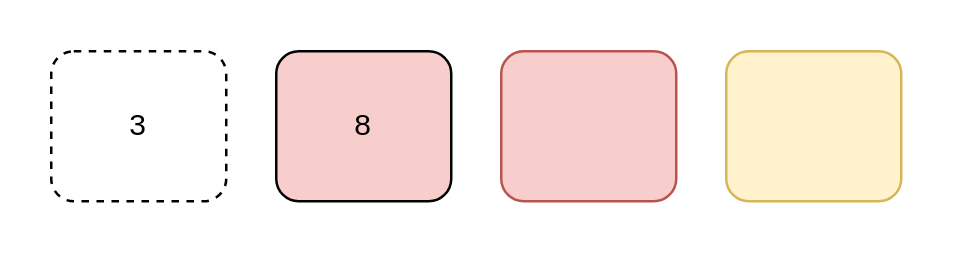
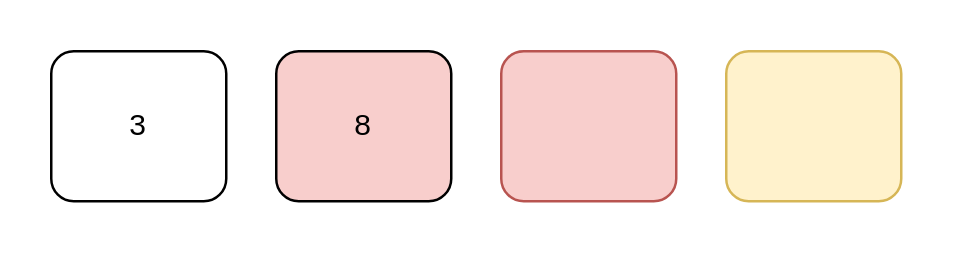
node "3": style dashed -> solid
